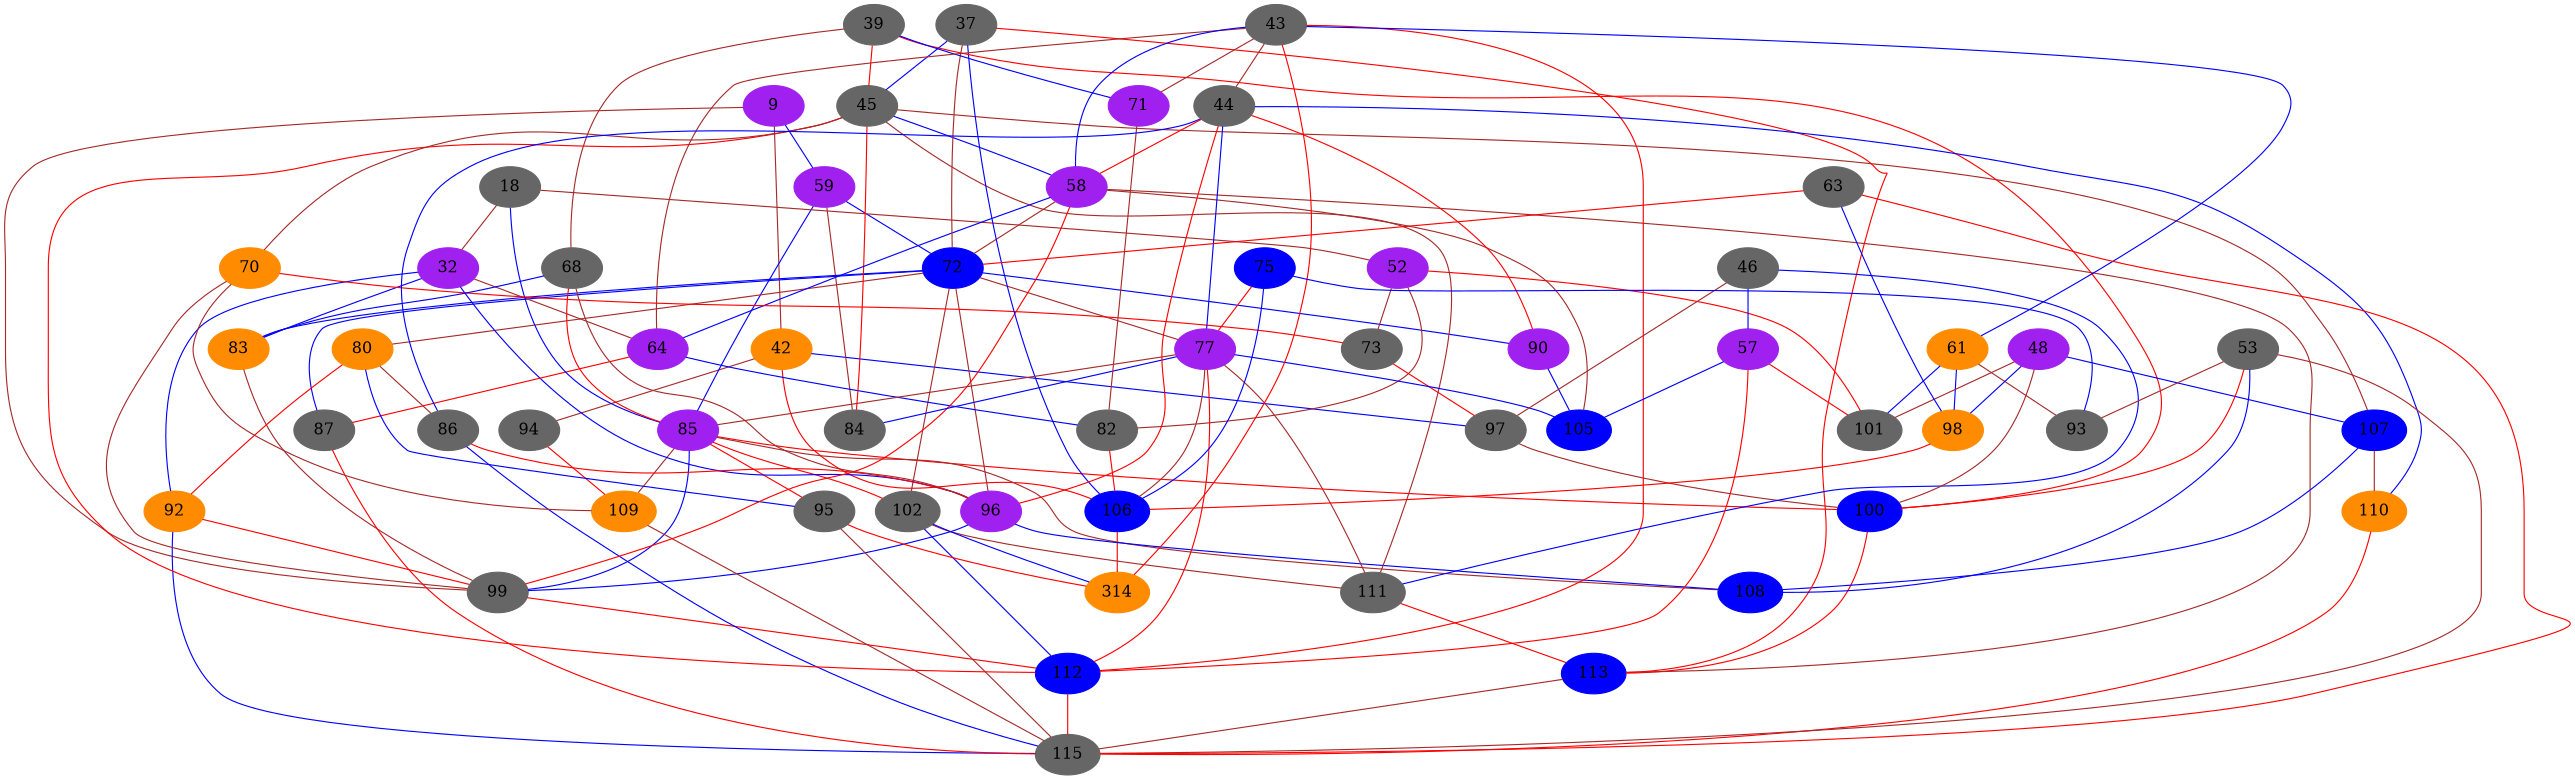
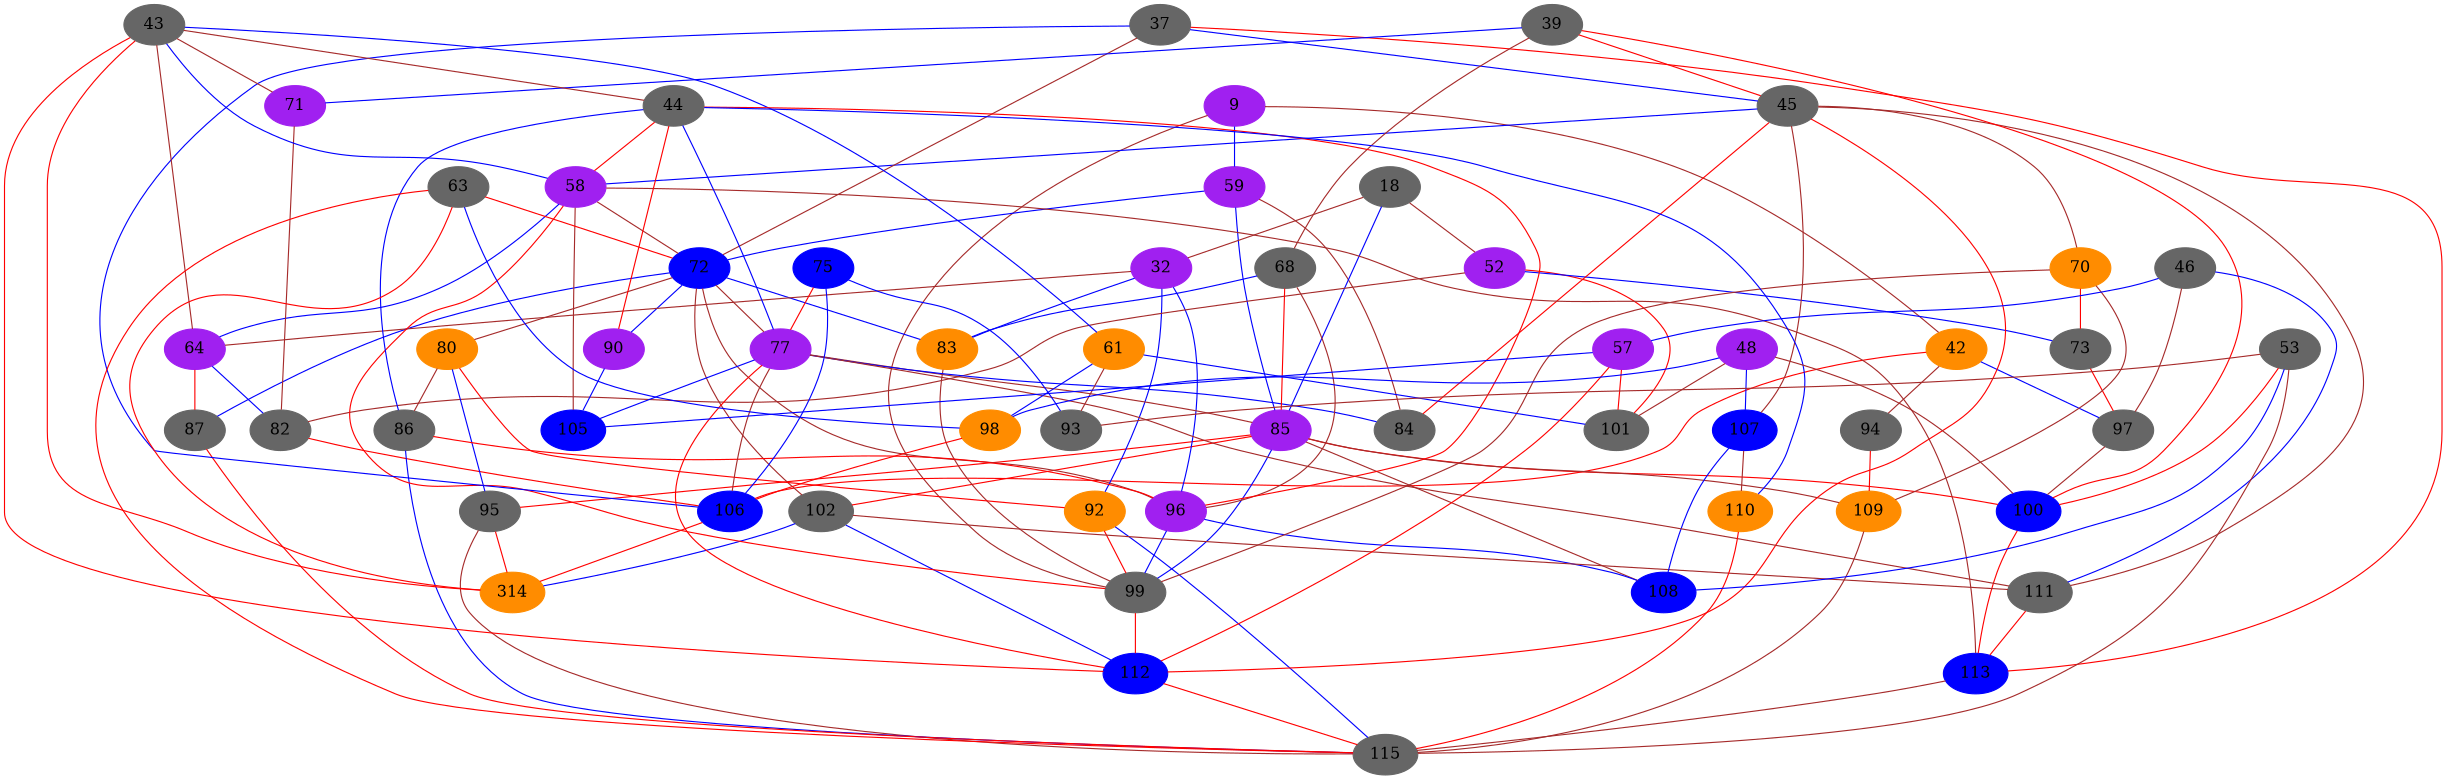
edge "52" -- "73": color brown -> blue
edge "63" -- "314": added
